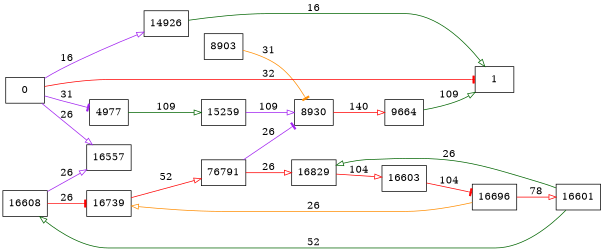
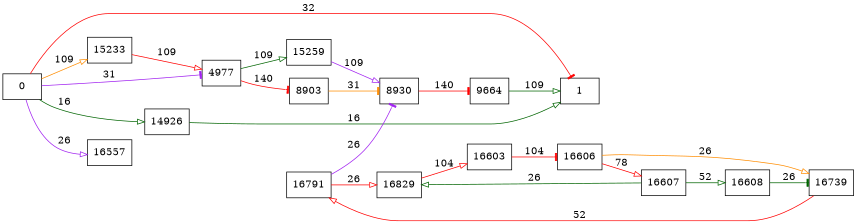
node "15233": added
edge "0" -> "14926": color purple -> darkgreen
edge "4977" -> "8903": added, label "140"
edge "8930" -> "9664": arrowhead onormal -> tee
node "76791": label "76791" -> "16791"
edge "16608" -> "16557": removed, label "26"
node "16696": label "16696" -> "16606"
node "16601": label "16601" -> "16607"
edge "16608" -> "16739": color red -> darkgreen
